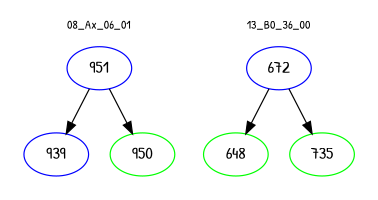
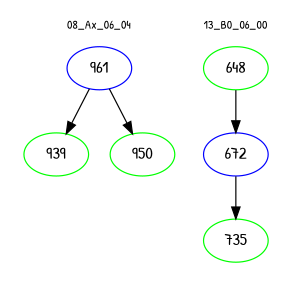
cluster "08_Ax_06_01": label "08_Ax_06_01" -> "08_Ax_06_04"
cluster "13_B0_36_00": label "13_B0_36_00" -> "13_B0_06_00"
node "951": label "951" -> "961"
edge "672" -> "648": reversed
node "939": color blue -> green
